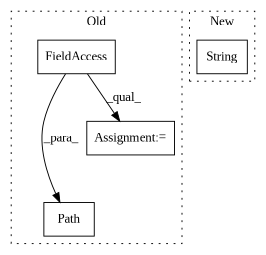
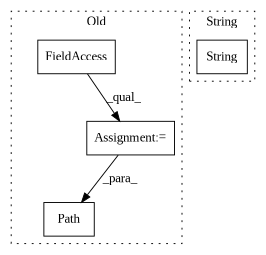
cluster "New": label "New" -> "String"
edge "FieldAccess" -> "Path": now "Assignment:=" -> "Path"
